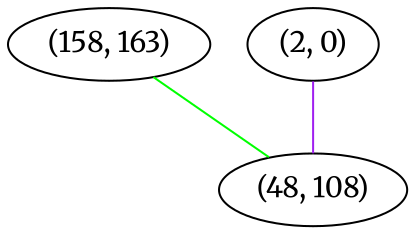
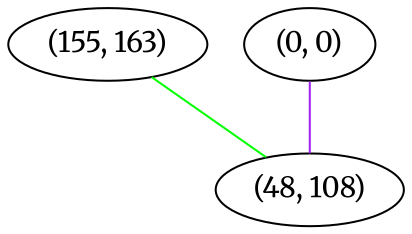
node "(158, 163)": label "(158, 163)" -> "(155, 163)"
node "(2, 0)": label "(2, 0)" -> "(0, 0)"
